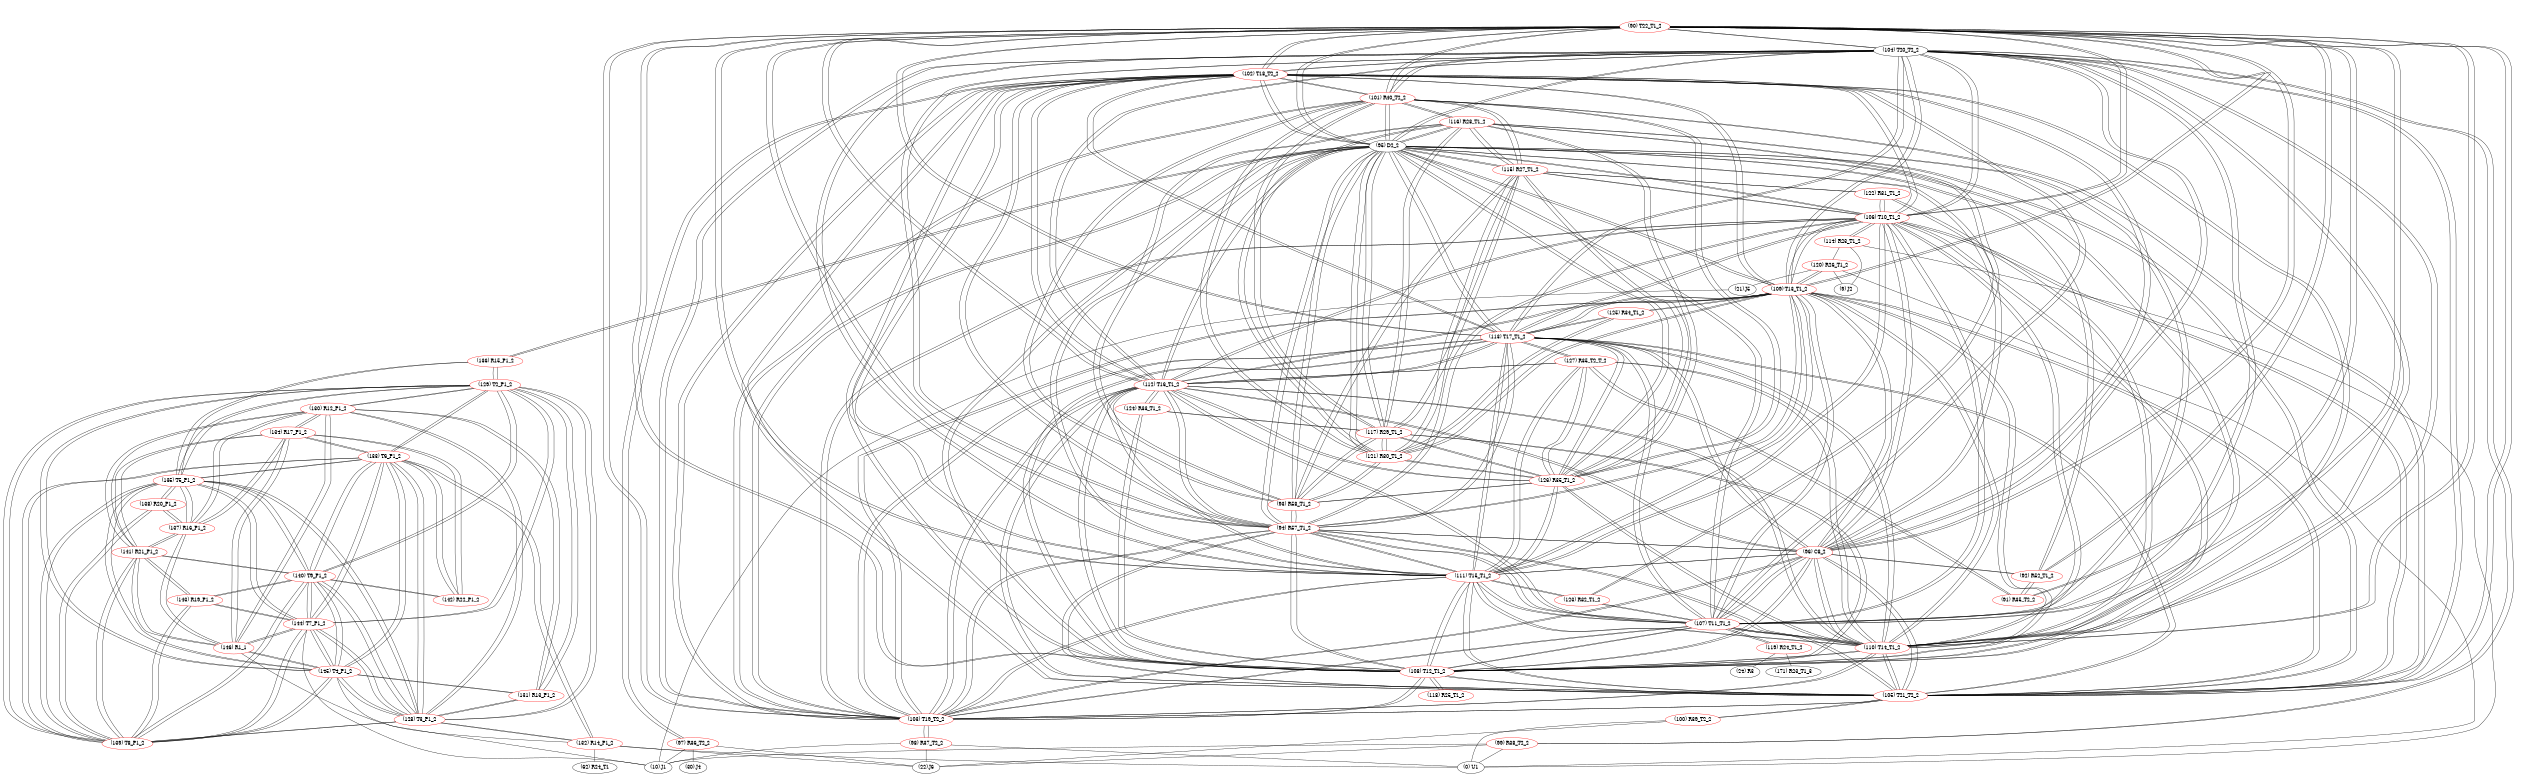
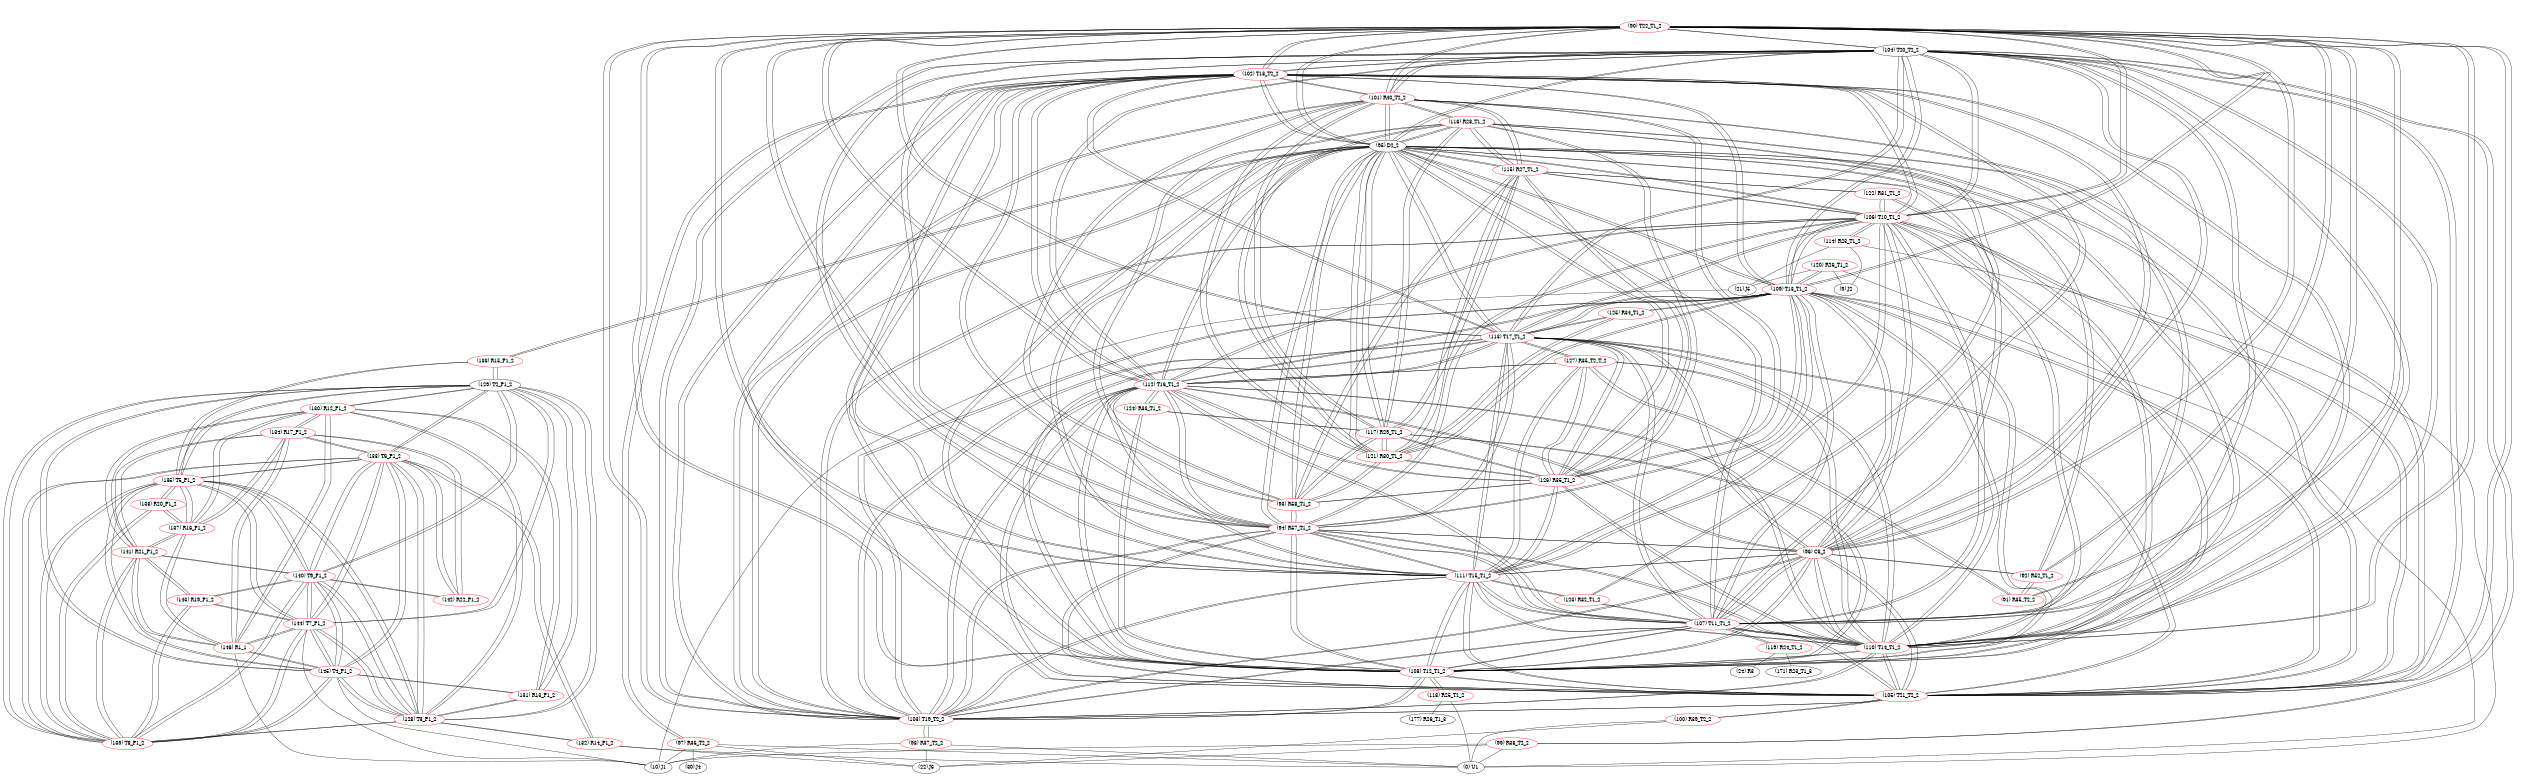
edge "(114) R23_T1_2" -- "(120) R26_T1_2": now "(114) R23_T1_2" -- "(21) J5"
node "(129) T2_P1_2": color red -> black
edge "(146) R1_1" -- "(132) R14_P1_2": now "(146) R1_1" -- "(10) J1"
node "(177) R26_T1_3": added
edge "(118) R25_T1_2" -- "(0) U1": added
edge "(97) R36_T2_2" -- "(0) U1": added
node "(62) R24_T1": removed
